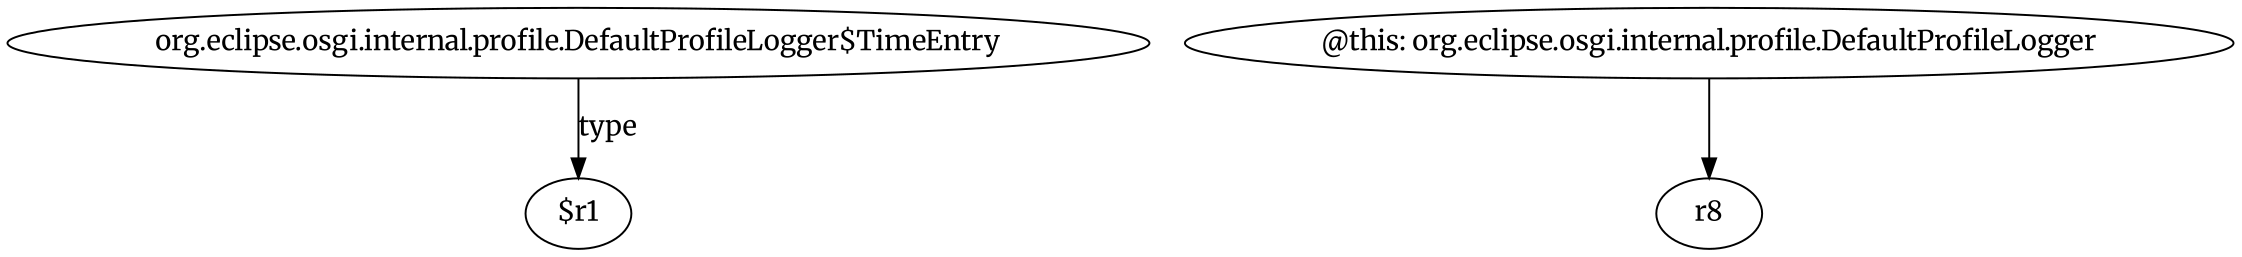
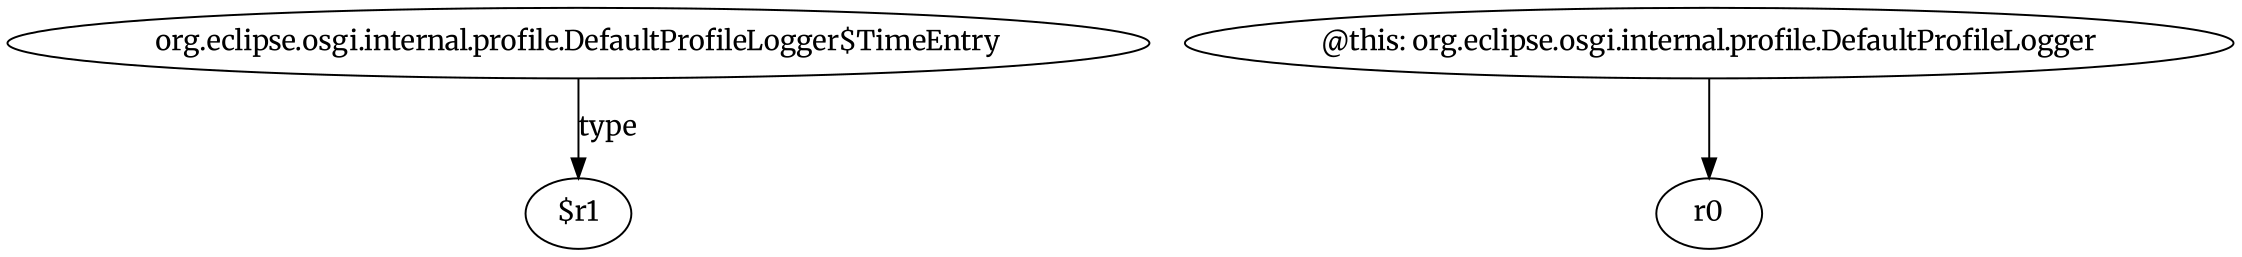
node "r8": label "r8" -> "r0"
